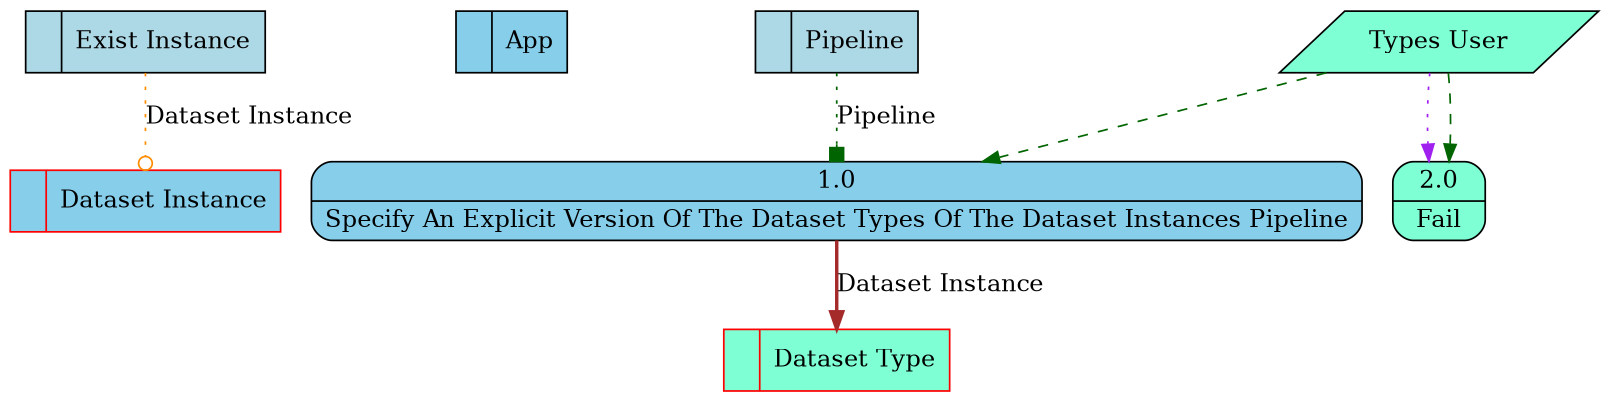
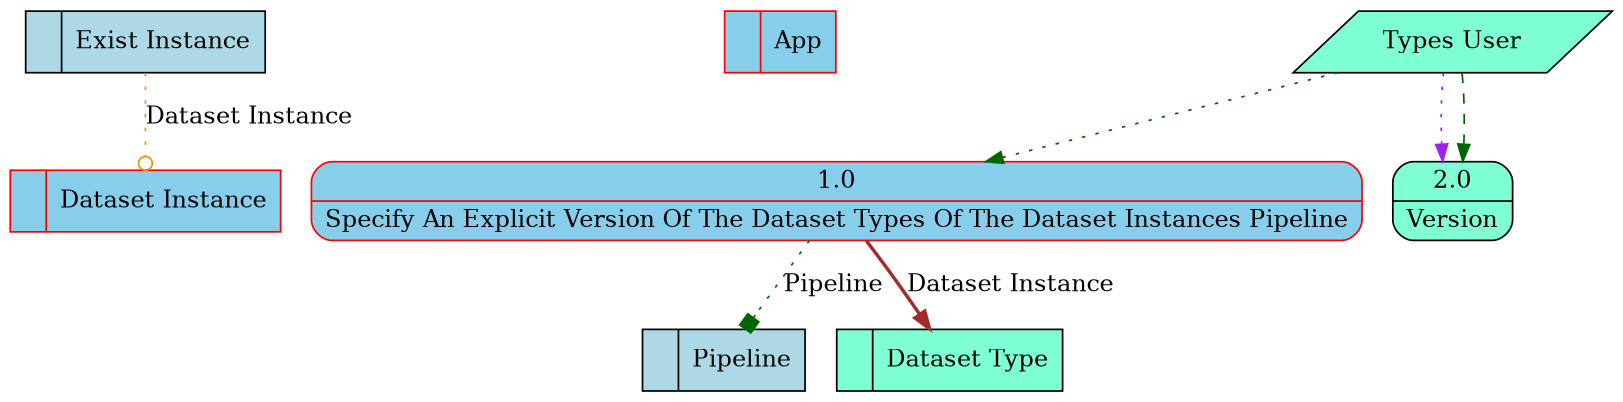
node "App": color black -> red
edge "Pipeline" -> "1.0": reversed
edge "Types User" -> "1.0": style dashed -> dotted
node "1.0": color black -> red
node "2.0": text "Fail" -> "Version"
node "Dataset Type": color red -> black
